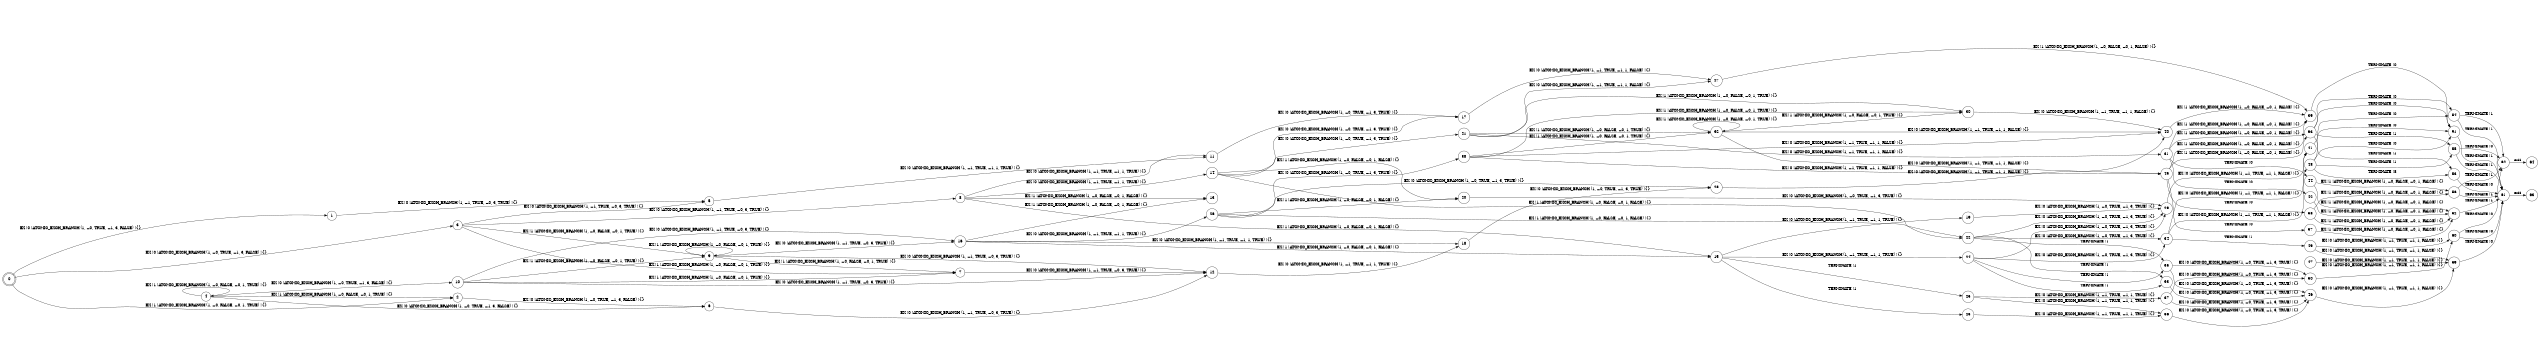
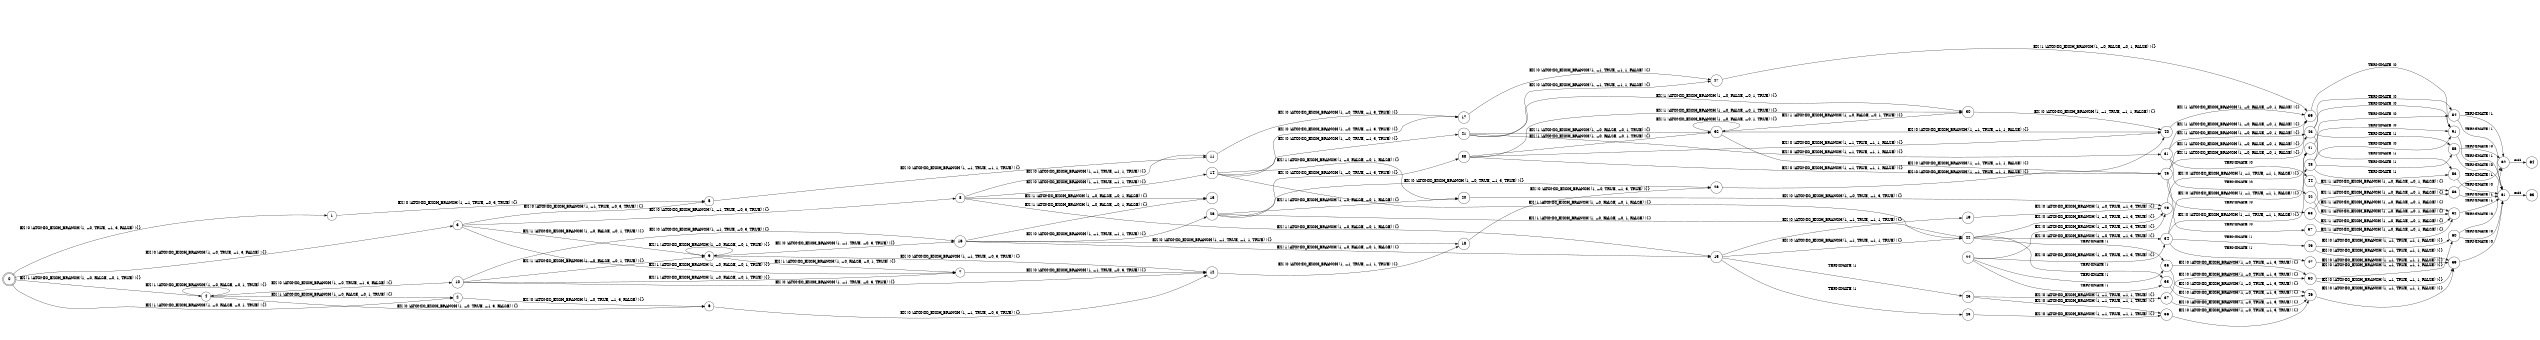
node "93": label "93" -> "43"
edge "55" -> "61": label "TERMINATE !1" -> "TERMINATE !0"
edge "48" -> "53": label "TERMINATE !8" -> "TERMINATE !1"
edge "15" -> "24": now "15" -> "22"
edge "34" -> "47": added, label "TERMINATE !1"
edge "50" -> "59": added, label "EX !0 !ATOMIC_EXCH_BRANCH (1, +1, TRUE, +1, 1, FALSE) !{}"
edge "0" -> "4": added, label "EX !1 !ATOMIC_EXCH_BRANCH (1, +0, FALSE, +0, 1, TRUE) !{}"
